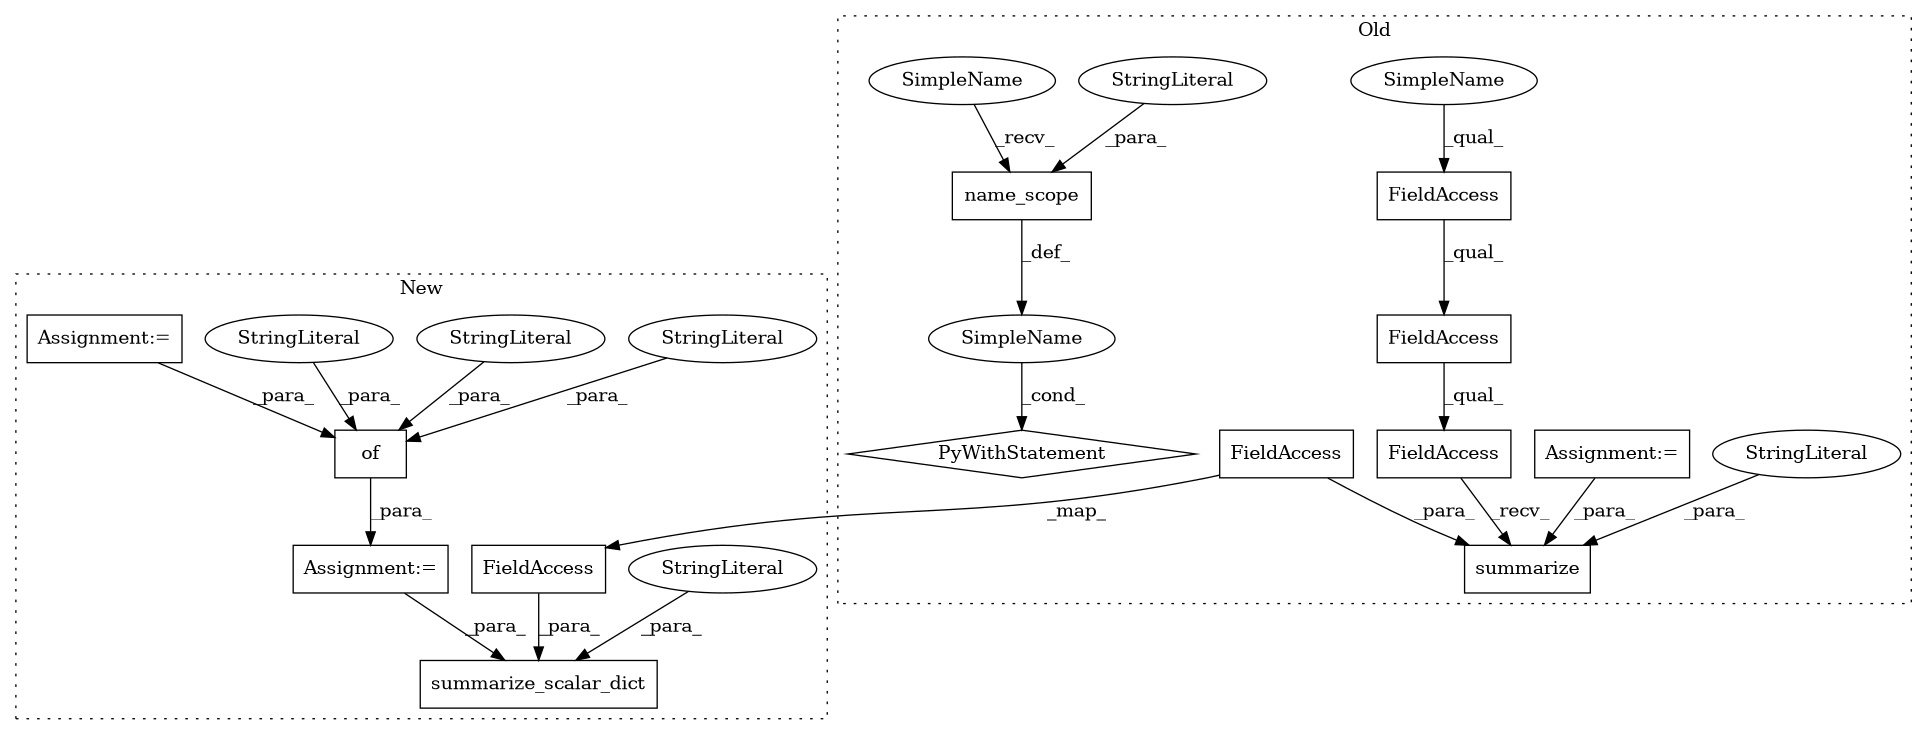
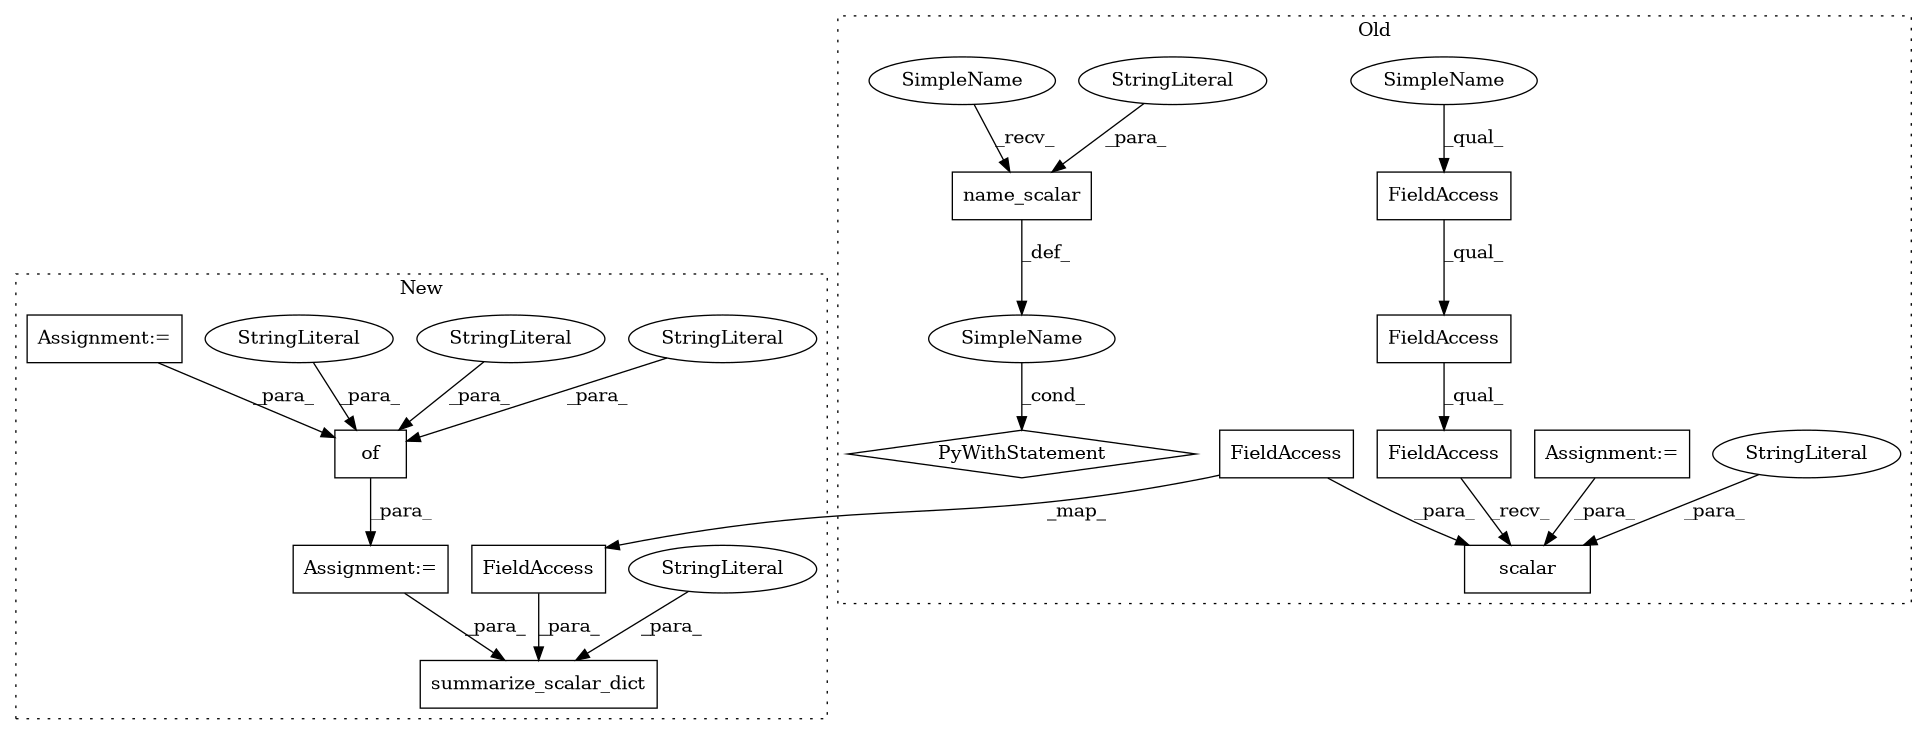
node "name_scope": label "name_scope" -> "name_scalar"
node "summarize": label "summarize" -> "scalar"
